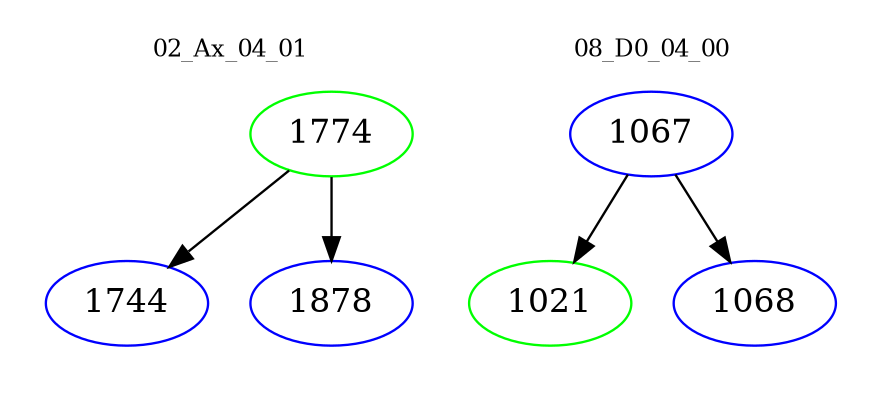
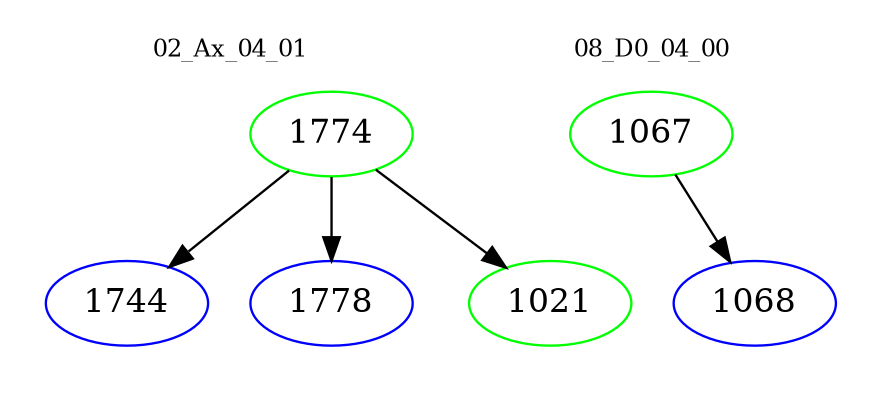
node "1067": color blue -> green
edge "1067" -> "1021": now "1774" -> "1021"
node "1878": label "1878" -> "1778"
